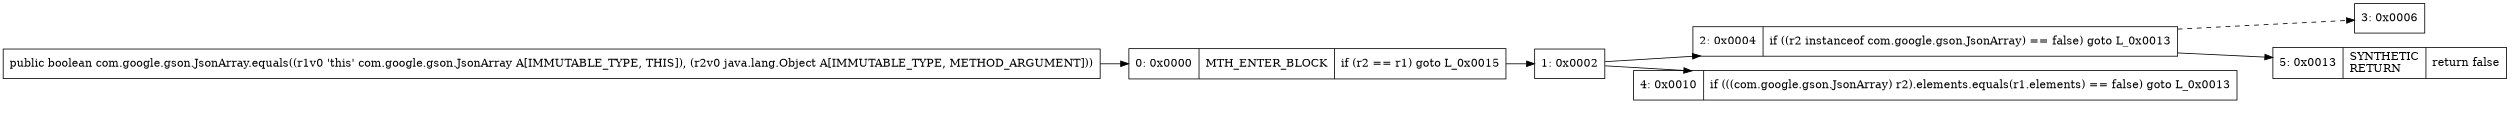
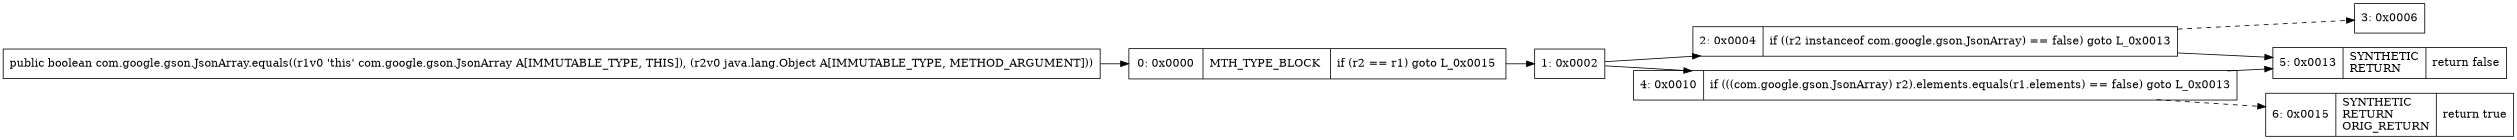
node "0: 0x0000": text "MTH_ENTER_BLOCK" -> "MTH_TYPE_BLOCK"
edge "4: 0x0010" -> "5: 0x0013": added
node "6: 0x0015": added
